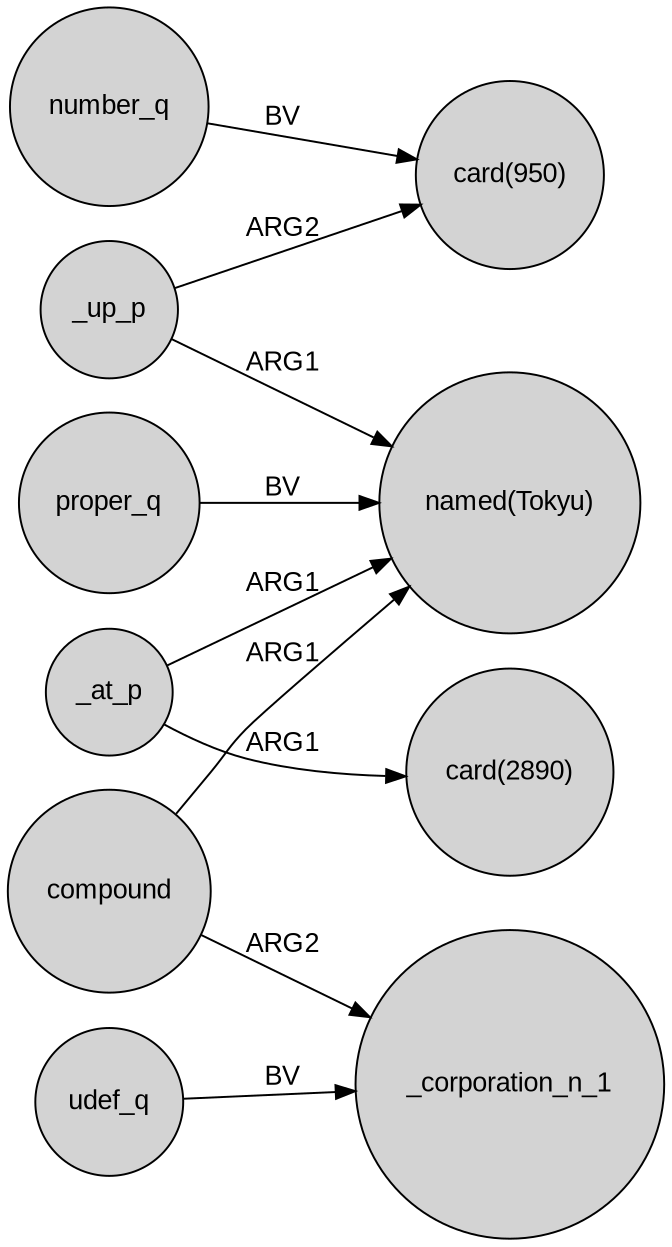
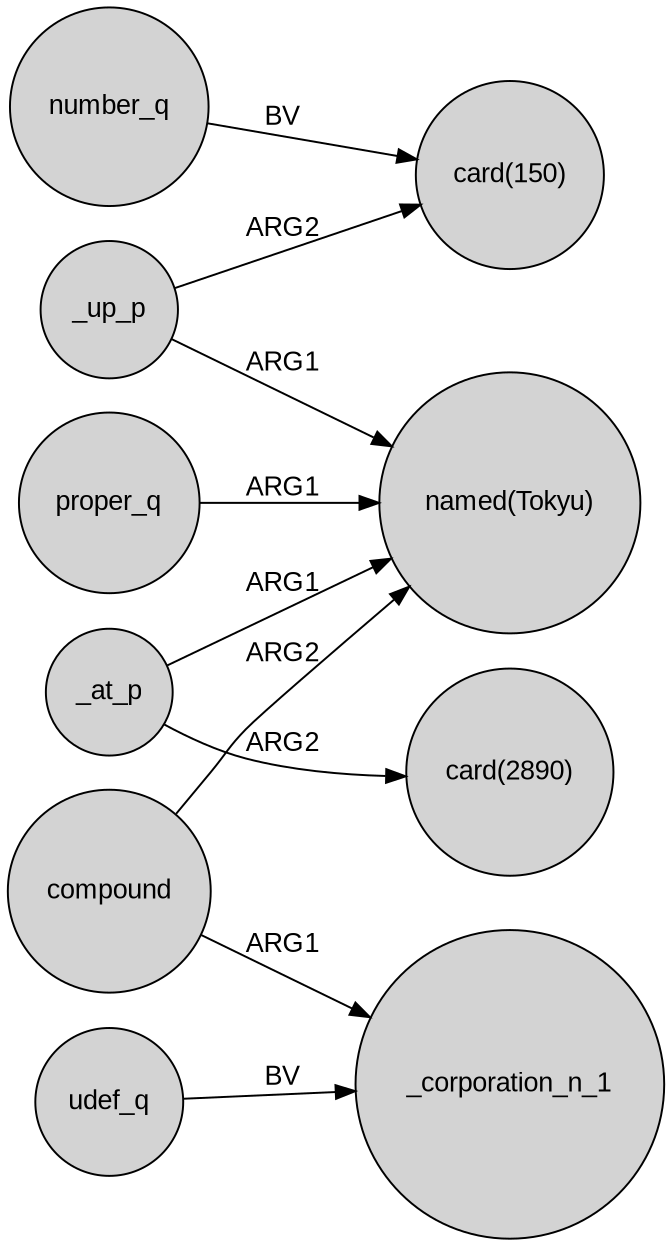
node "card(950)": label "card(950)" -> "card(150)"
edge "proper_q" -> "named(Tokyu)": label "BV" -> "ARG1"
edge "compound" -> "named(Tokyu)": label "ARG1" -> "ARG2"
edge "_at_p" -> "card(2890)": label "ARG1" -> "ARG2"
edge "compound" -> "_corporation_n_1": label "ARG2" -> "ARG1"
